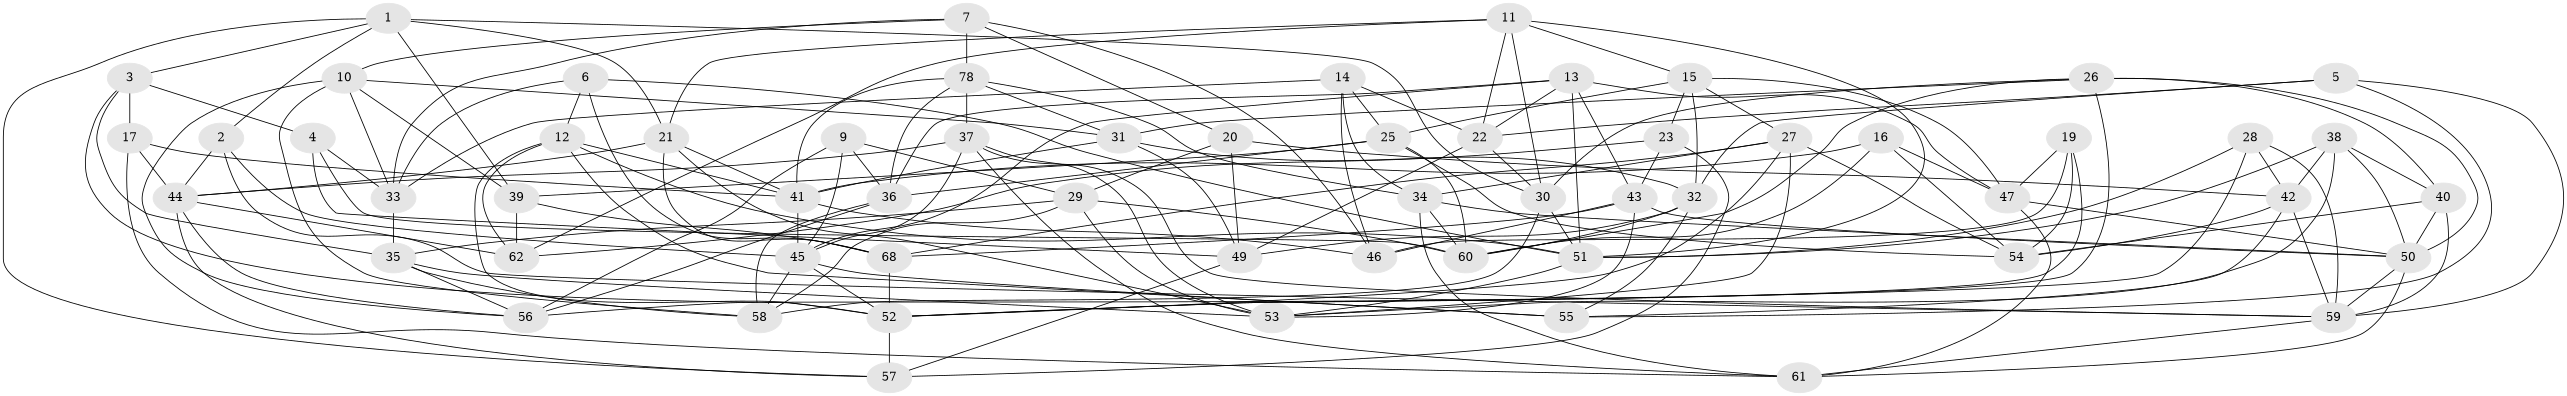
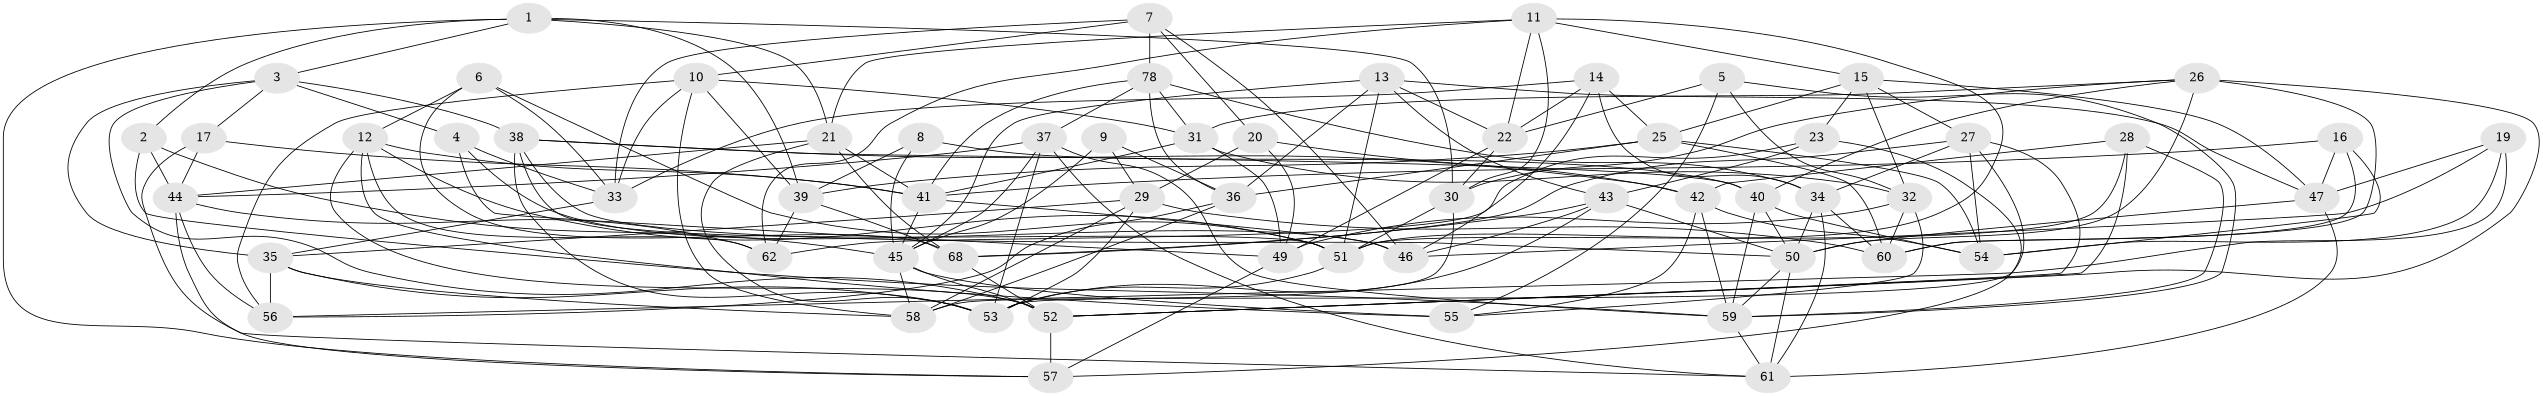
edge "3" -- "38": added
node "8": added
edge "4" -- "60": now "4" -- "46"
edge "9" -- "56": removed
